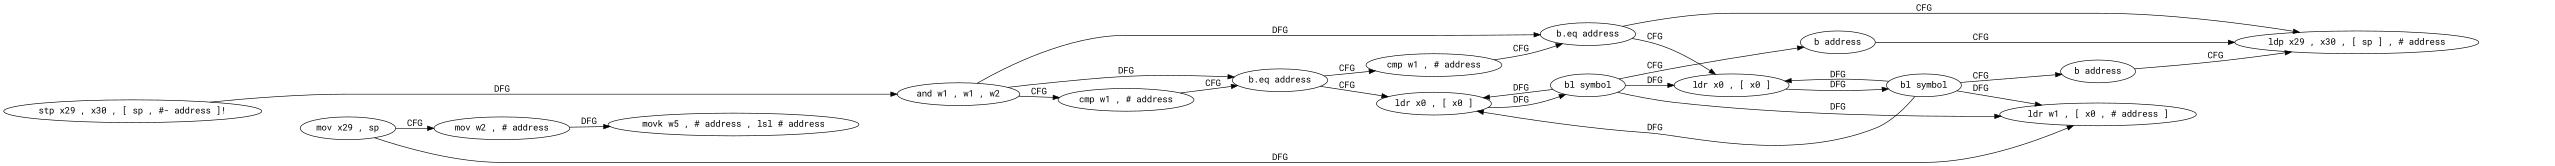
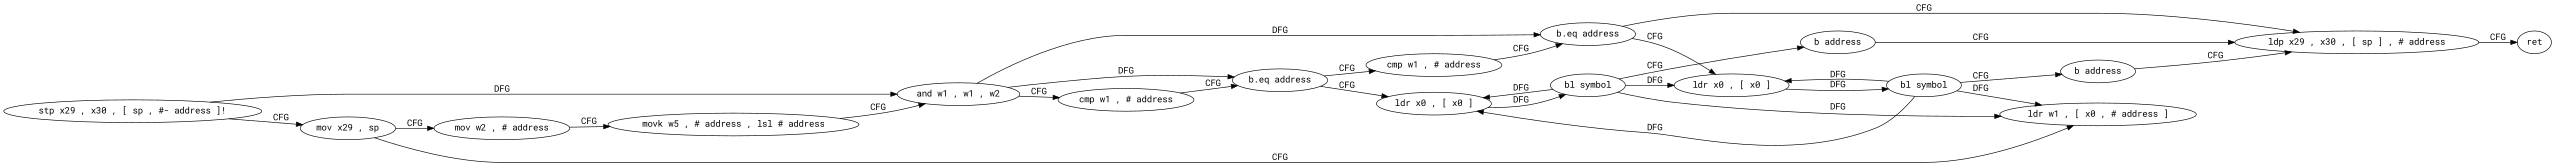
node "ret": added
edge "movk w5 , # address , lsl # address" -> "and w1 , w1 , w2": added, label "CFG"
edge "stp x29 , x30 , [ sp , #- address ]!" -> "mov x29 , sp": added, label "CFG"
edge "mov w2 , # address" -> "movk w5 , # address , lsl # address": label "DFG" -> "CFG"
edge "mov x29 , sp" -> "ldr w1 , [ x0 , # address ]": label "DFG" -> "CFG"
